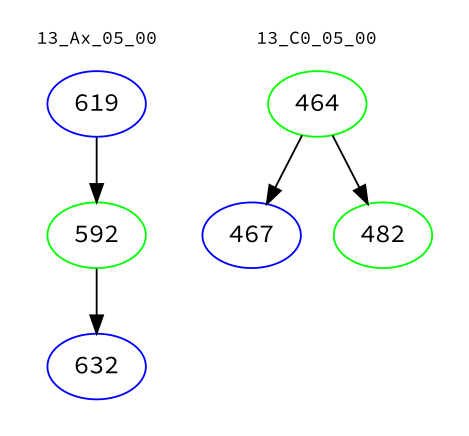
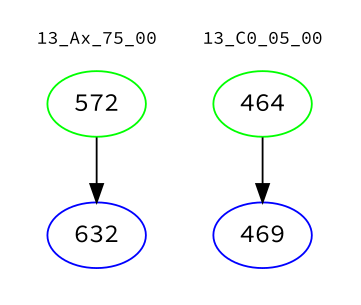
cluster "13_Ax_05_00": label "13_Ax_05_00" -> "13_Ax_75_00"
node "619": removed
node "592": label "592" -> "572"
node "467": label "467" -> "469"
node "482": removed
